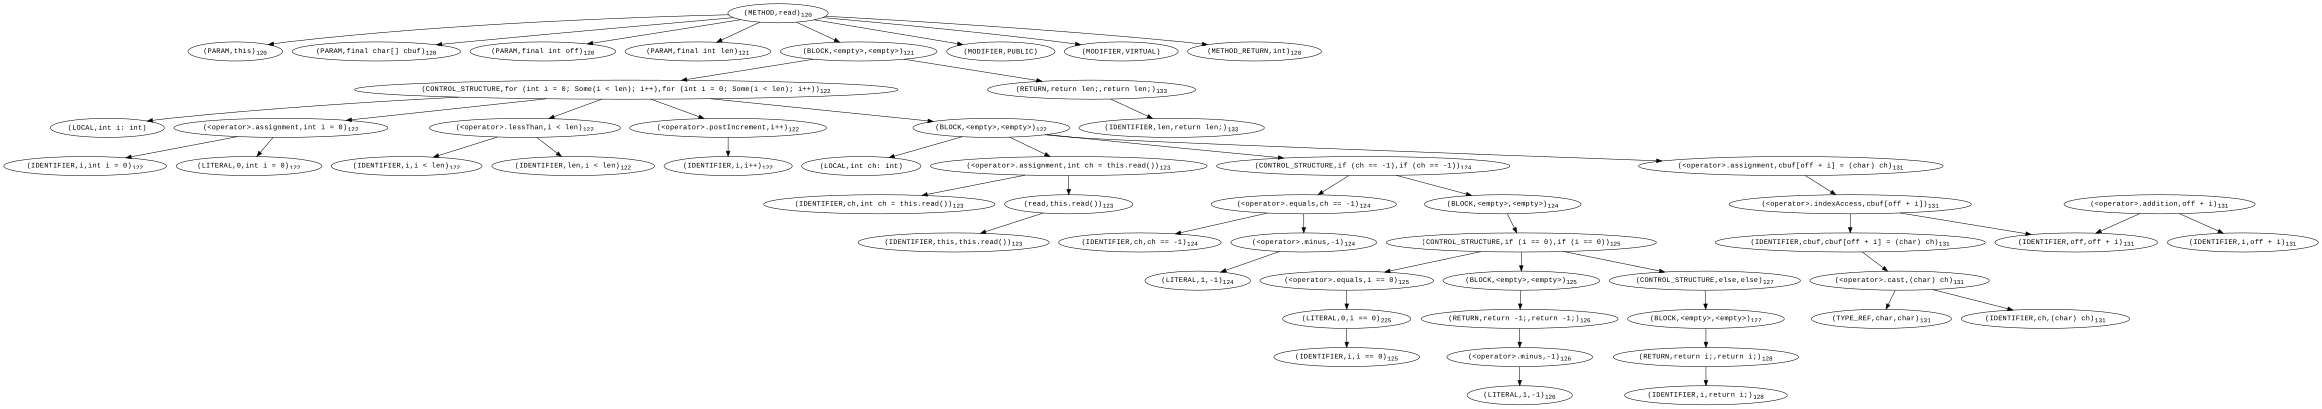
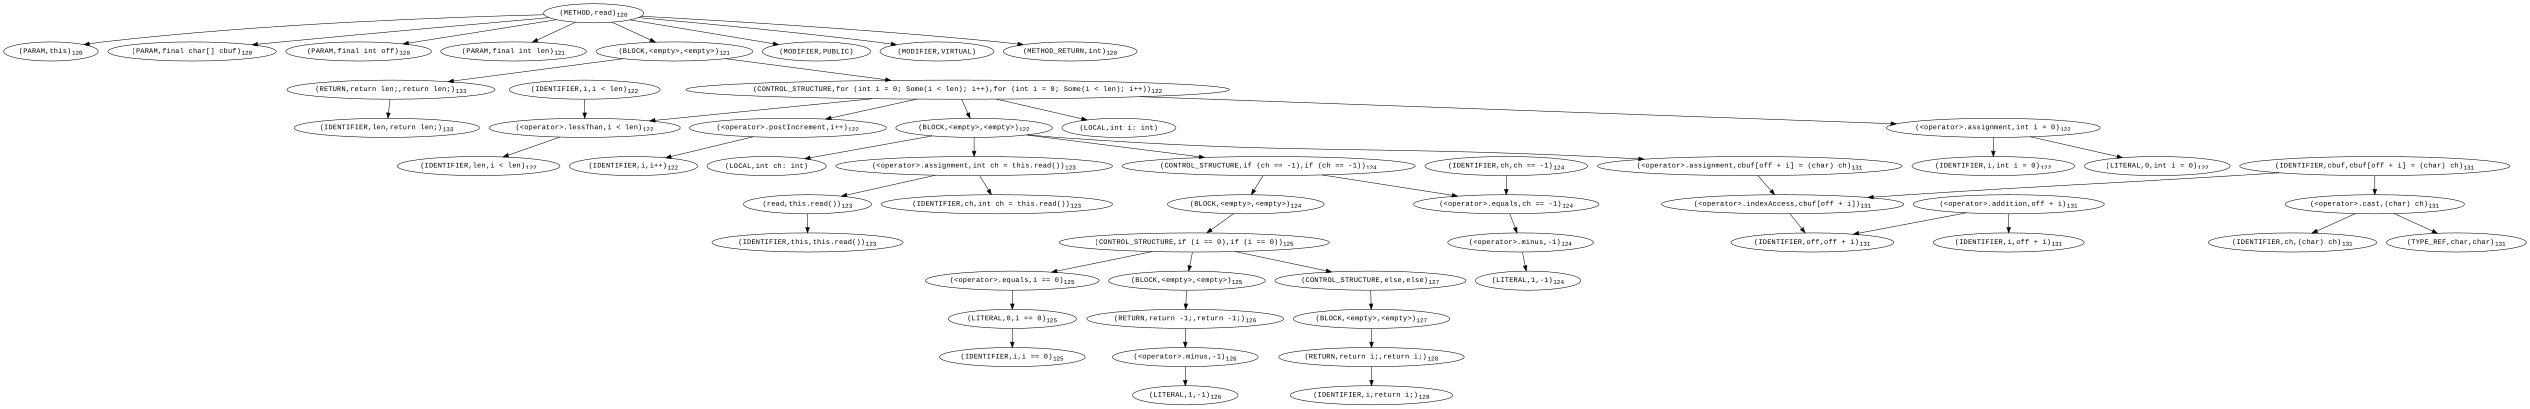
edge "(<operator>.lessThan,i < len)" -> "(IDENTIFIER,i,i < len)": reversed
edge "(<operator>.indexAccess,cbuf[off + i])" -> "(IDENTIFIER,cbuf,cbuf[off + i] = (char) ch)": reversed
edge "(<operator>.equals,ch == -1)" -> "(IDENTIFIER,ch,ch == -1)": reversed
node "(LITERAL,0,i == 0)": text "225" -> "125"
